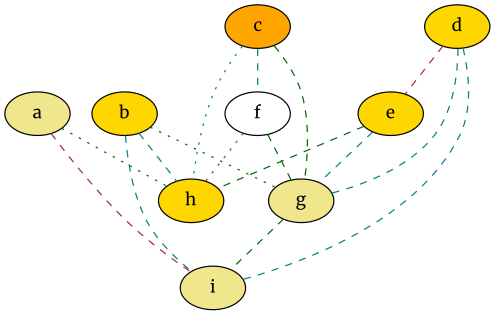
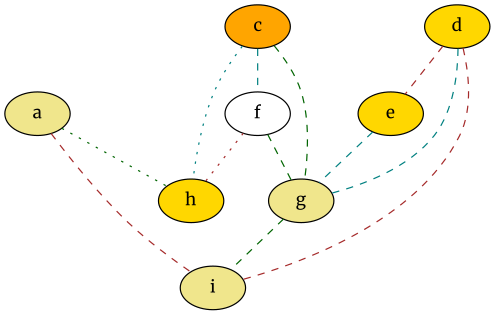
node "b": removed
edge "e" -- "h": removed
edge "d" -- "i": color teal -> brown
